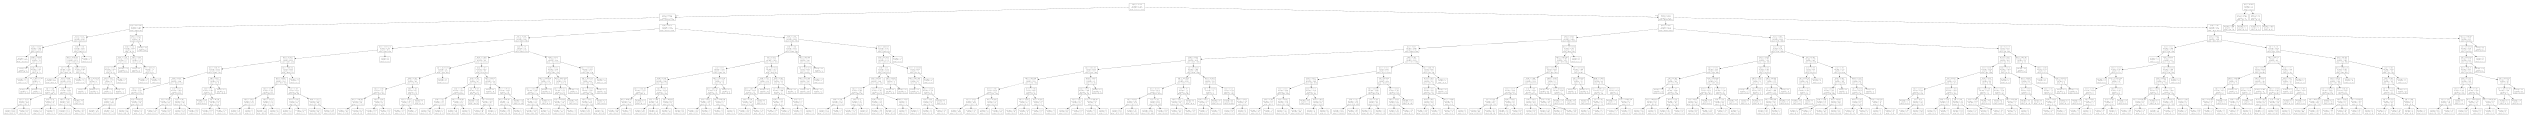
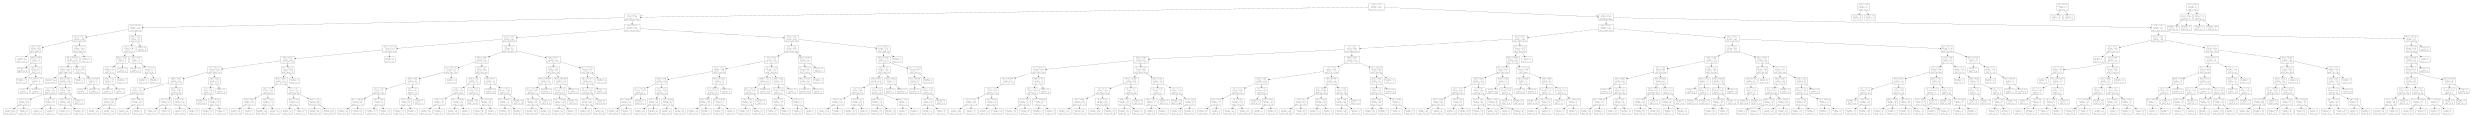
node "X[15] <= 0.586 entropy = 0.881 samples = 50 value = [35, 15]": removed
